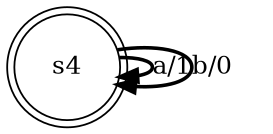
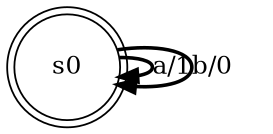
node "s4": label "s4" -> "s0"
